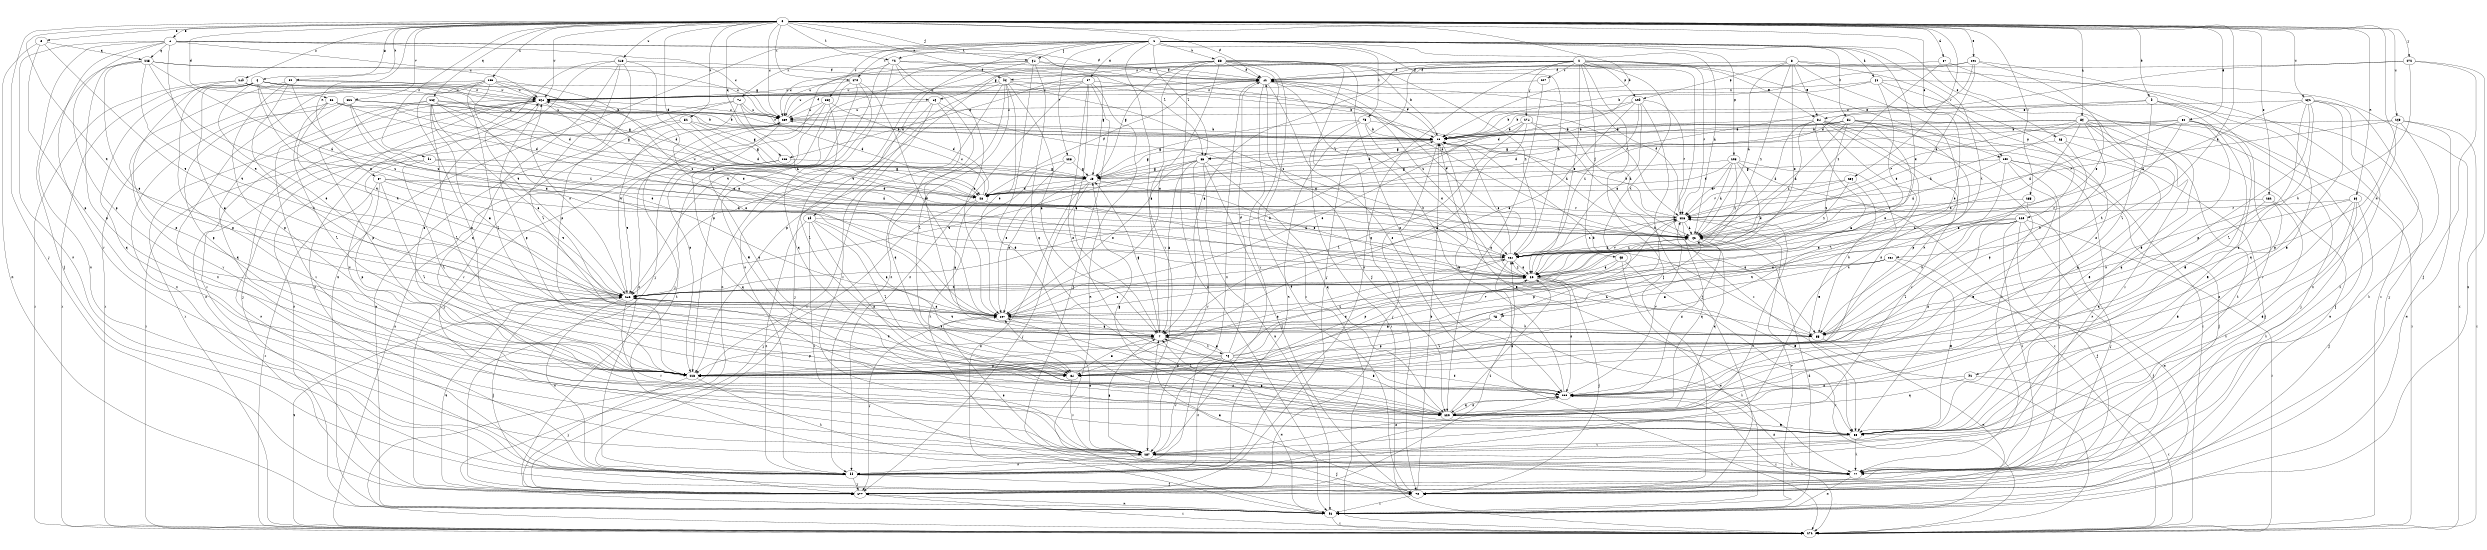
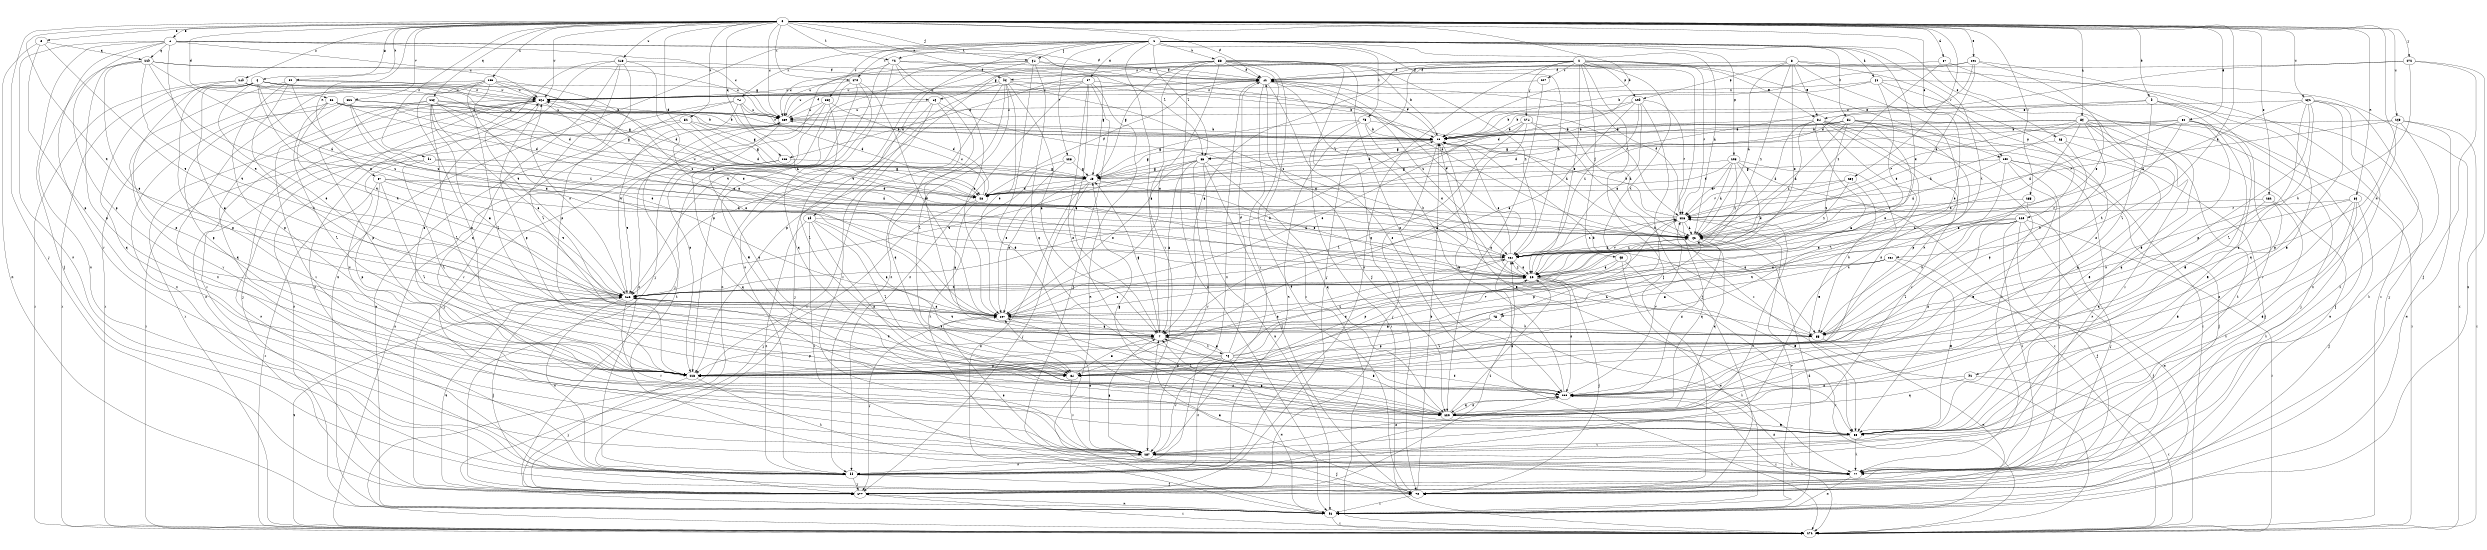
node "115": label "115" -> "119"
edge "164" -> "150": now "21" -> "150"
edge "28" -> "128": removed, label "r"
